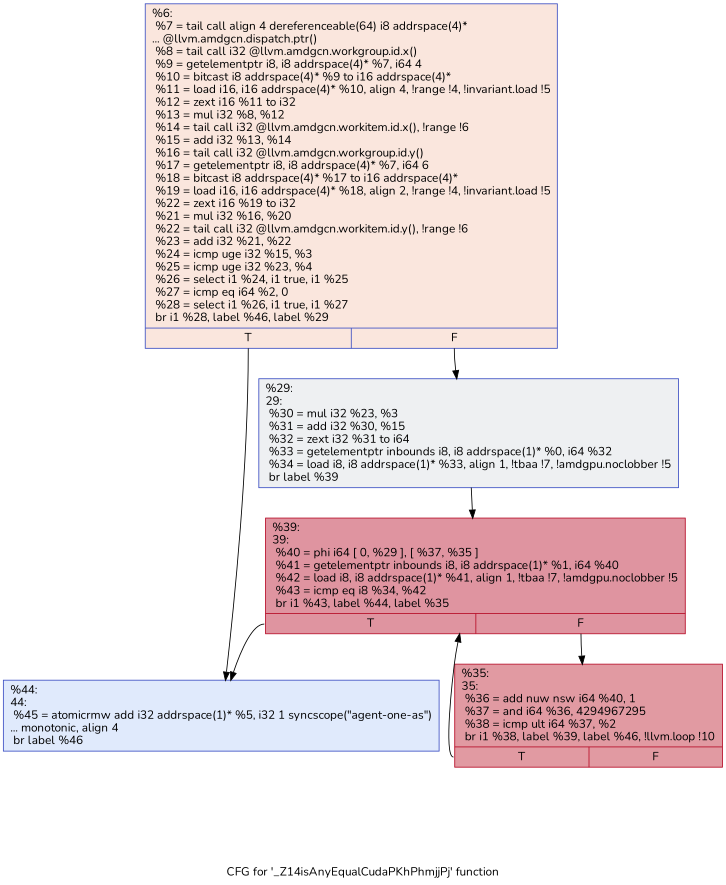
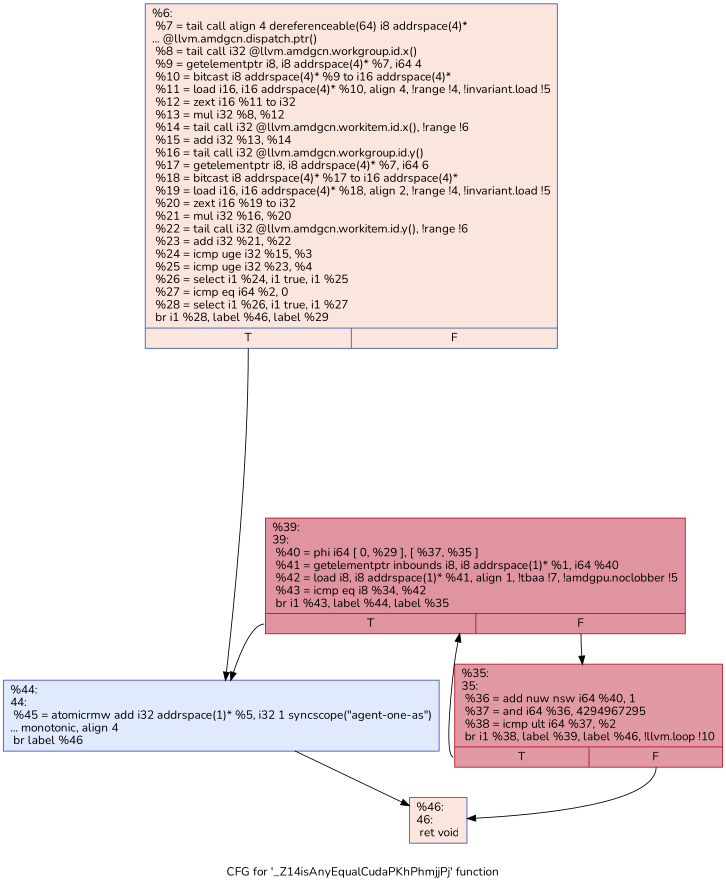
node "%6:": text "%22 = zext i16 %19 to i32" -> "%20 = zext i16 %19 to i32"
node "%29:": removed
node "%46:": added
